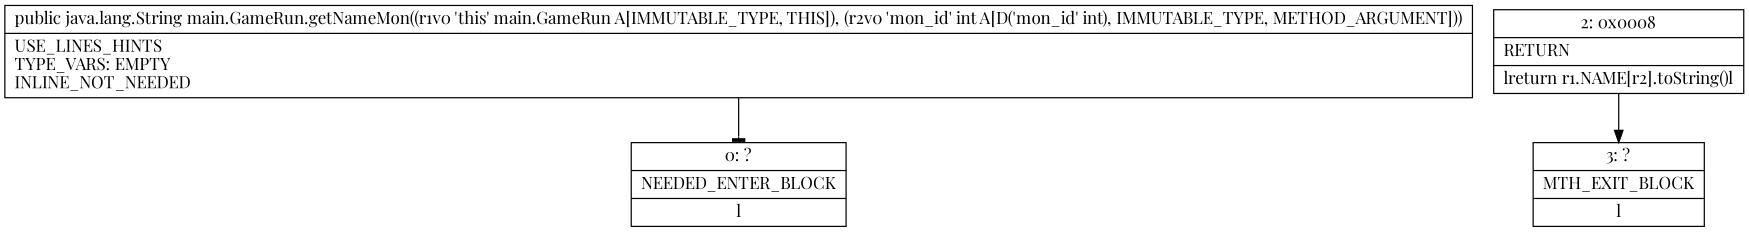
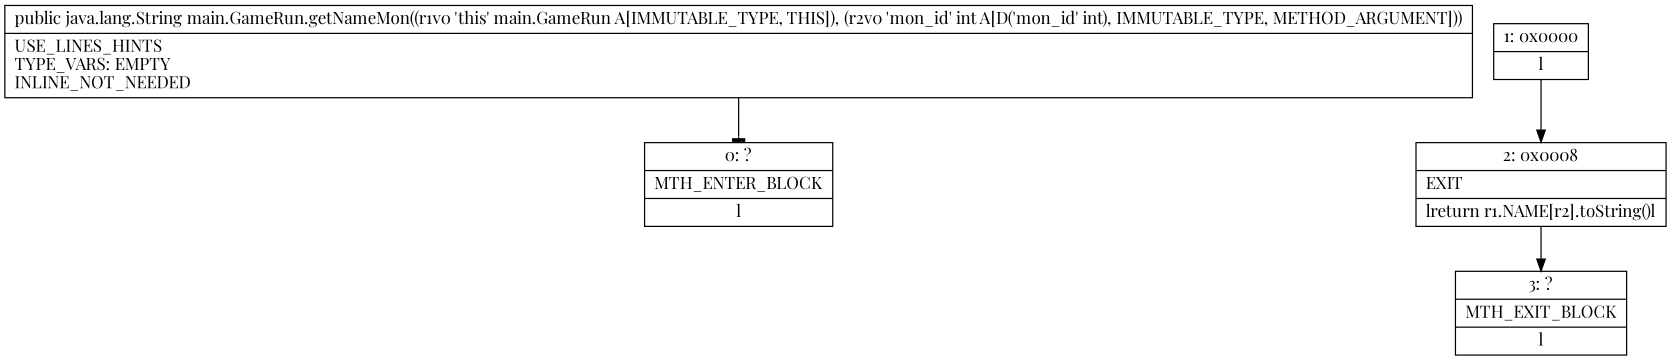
node "2: 0x0008": text "RETURN" -> "EXIT"
node "1: 0x0000": added
node "0: ?": text "NEEDED_ENTER_BLOCK" -> "MTH_ENTER_BLOCK"
